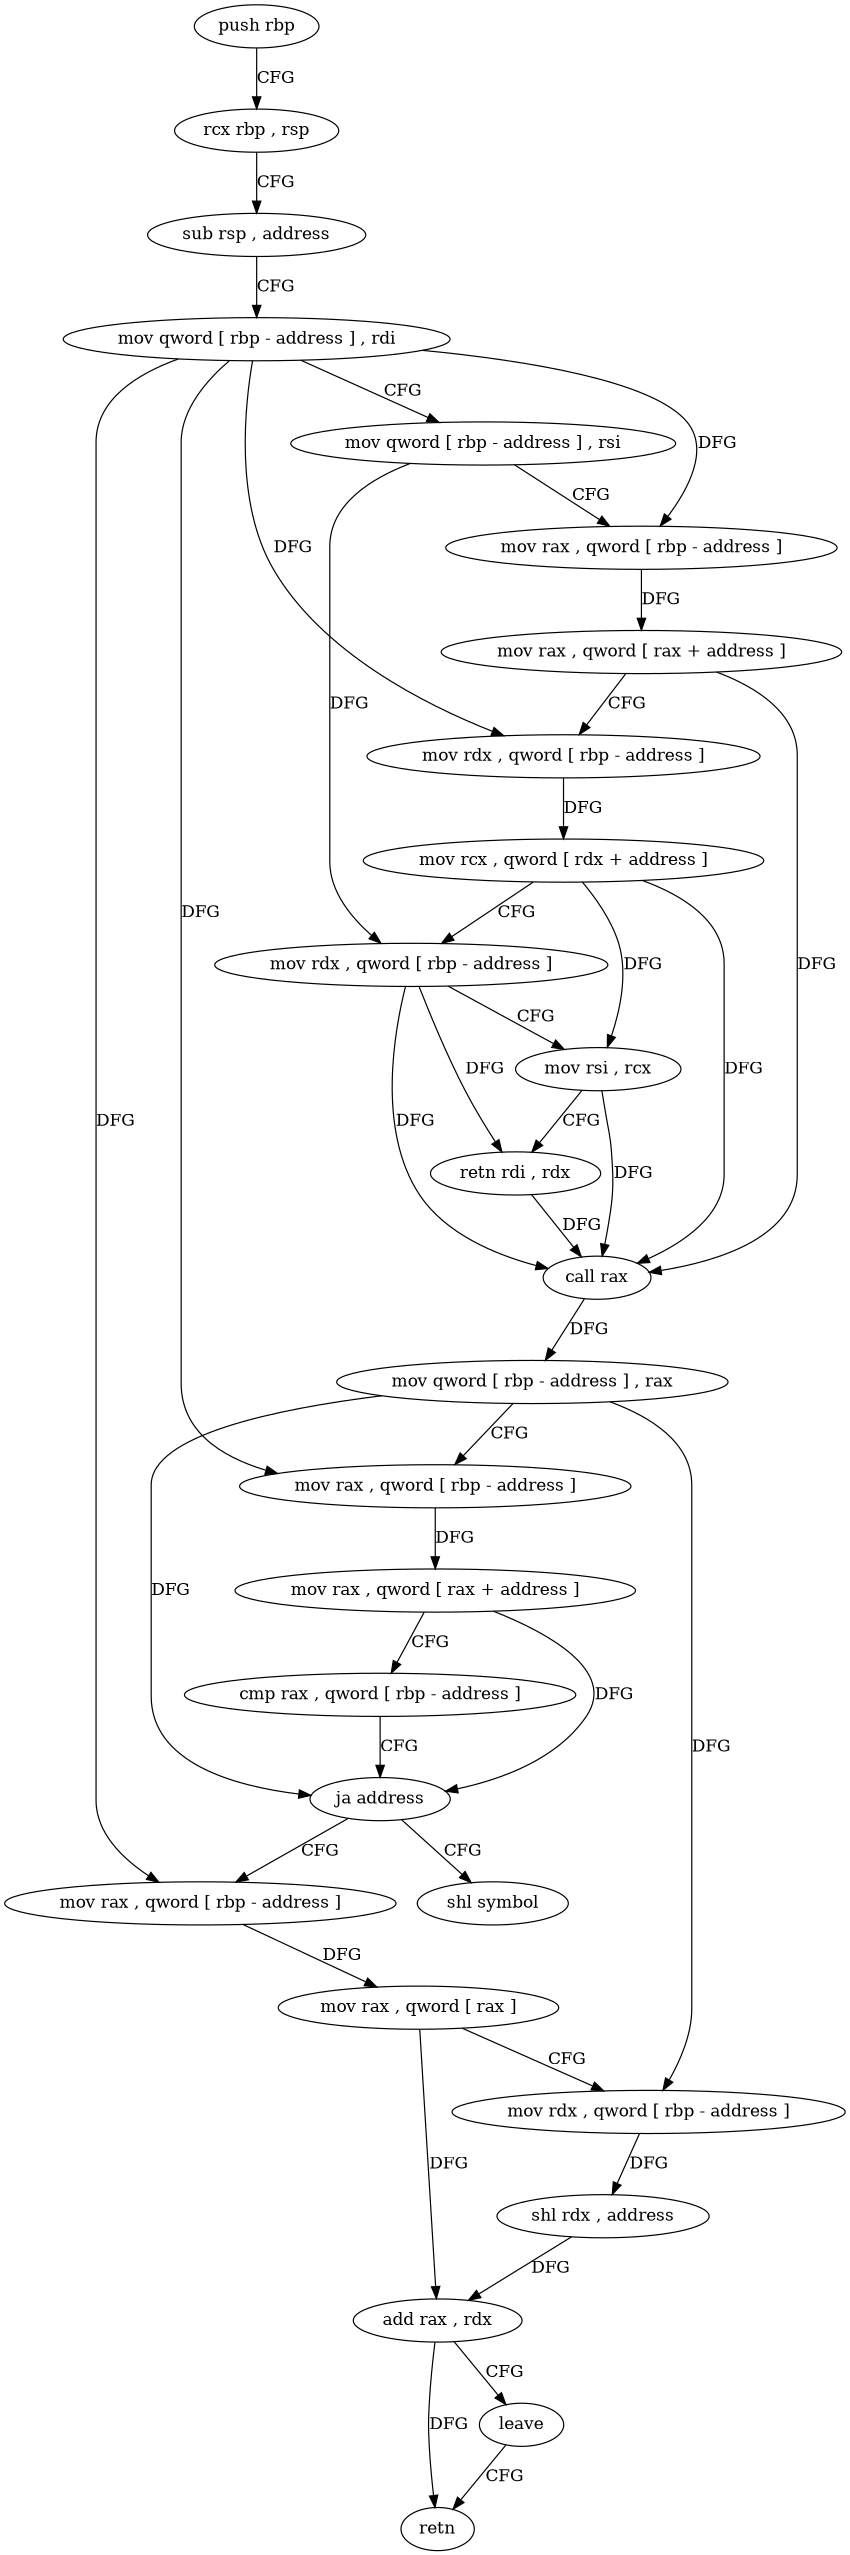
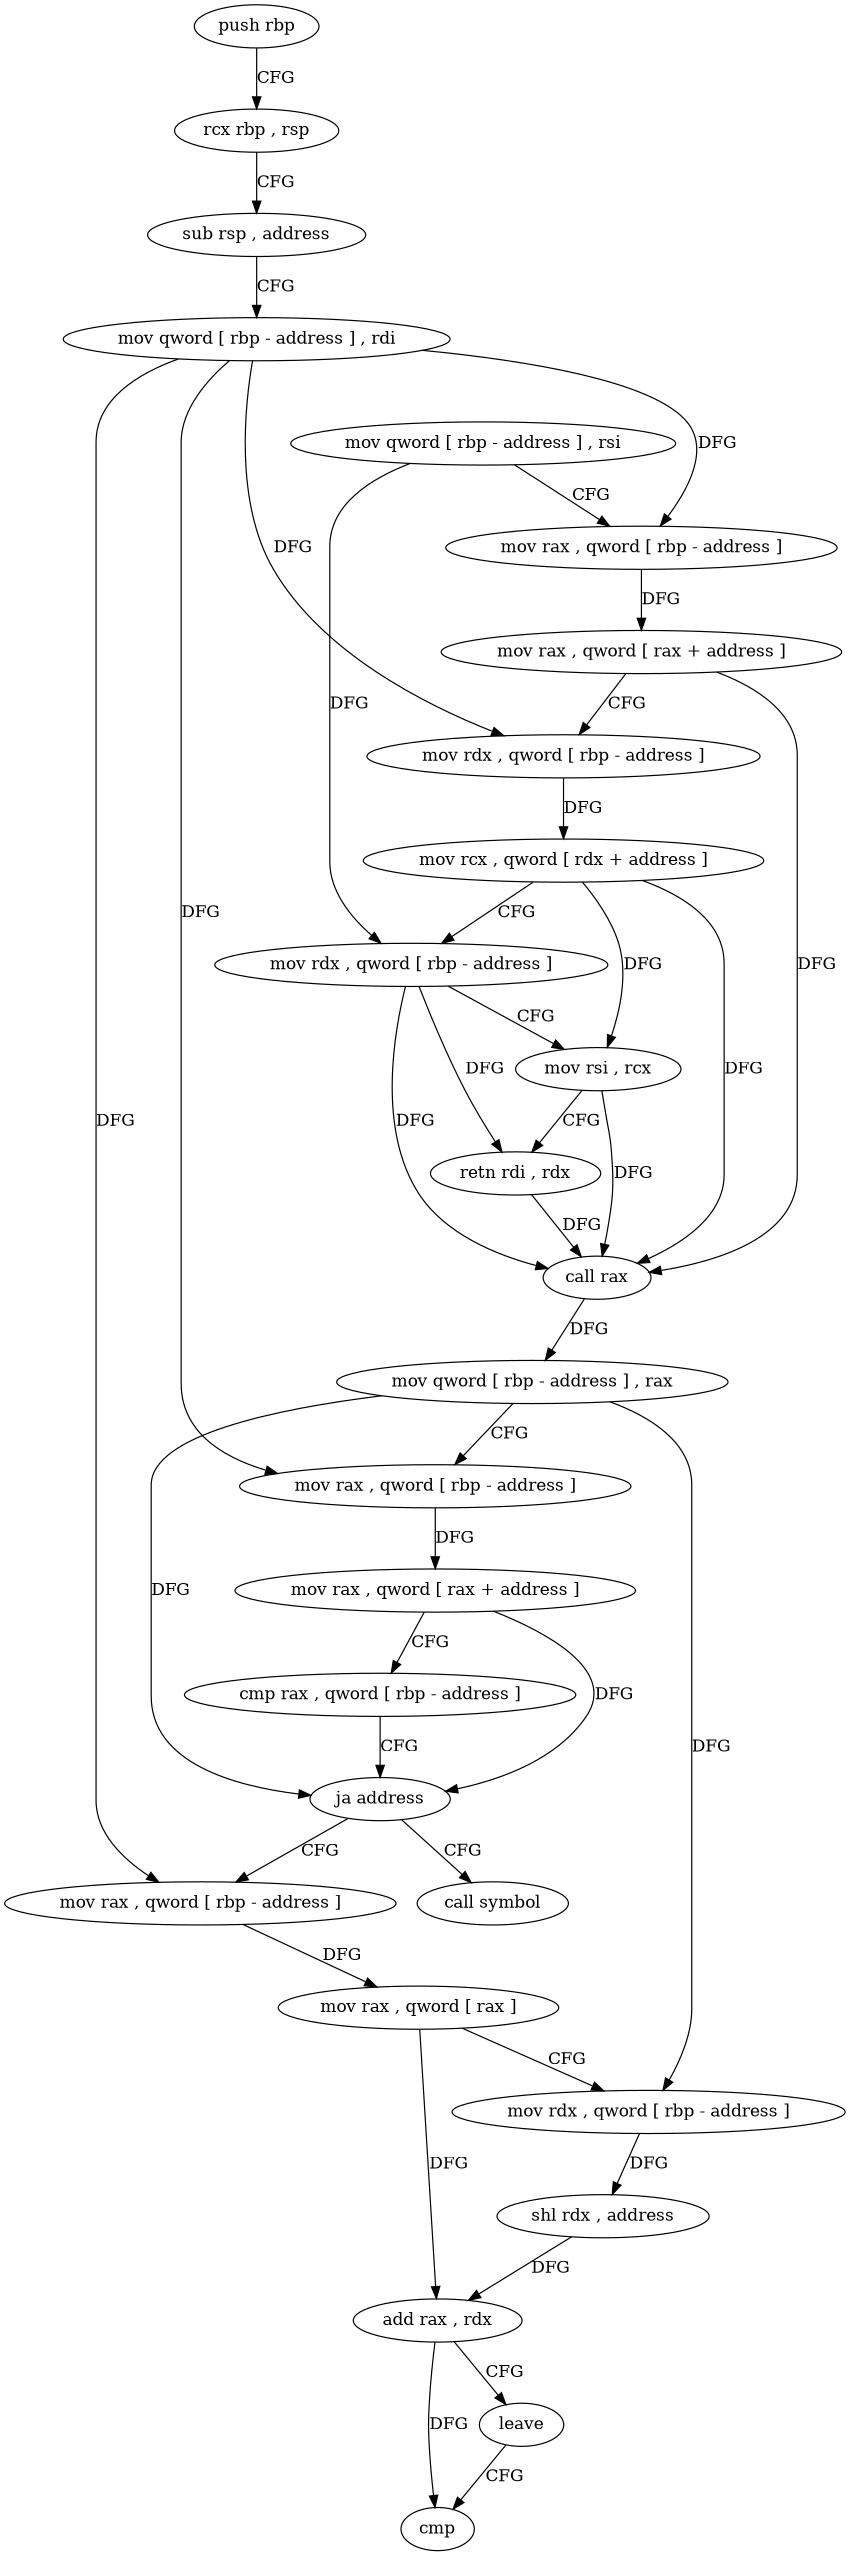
edge "mov qword [ rbp - address ] , rdi" -> "mov qword [ rbp - address ] , rsi": removed, label "CFG"
node "shl symbol": label "shl symbol" -> "call symbol"
node "retn": label "retn" -> "cmp"
